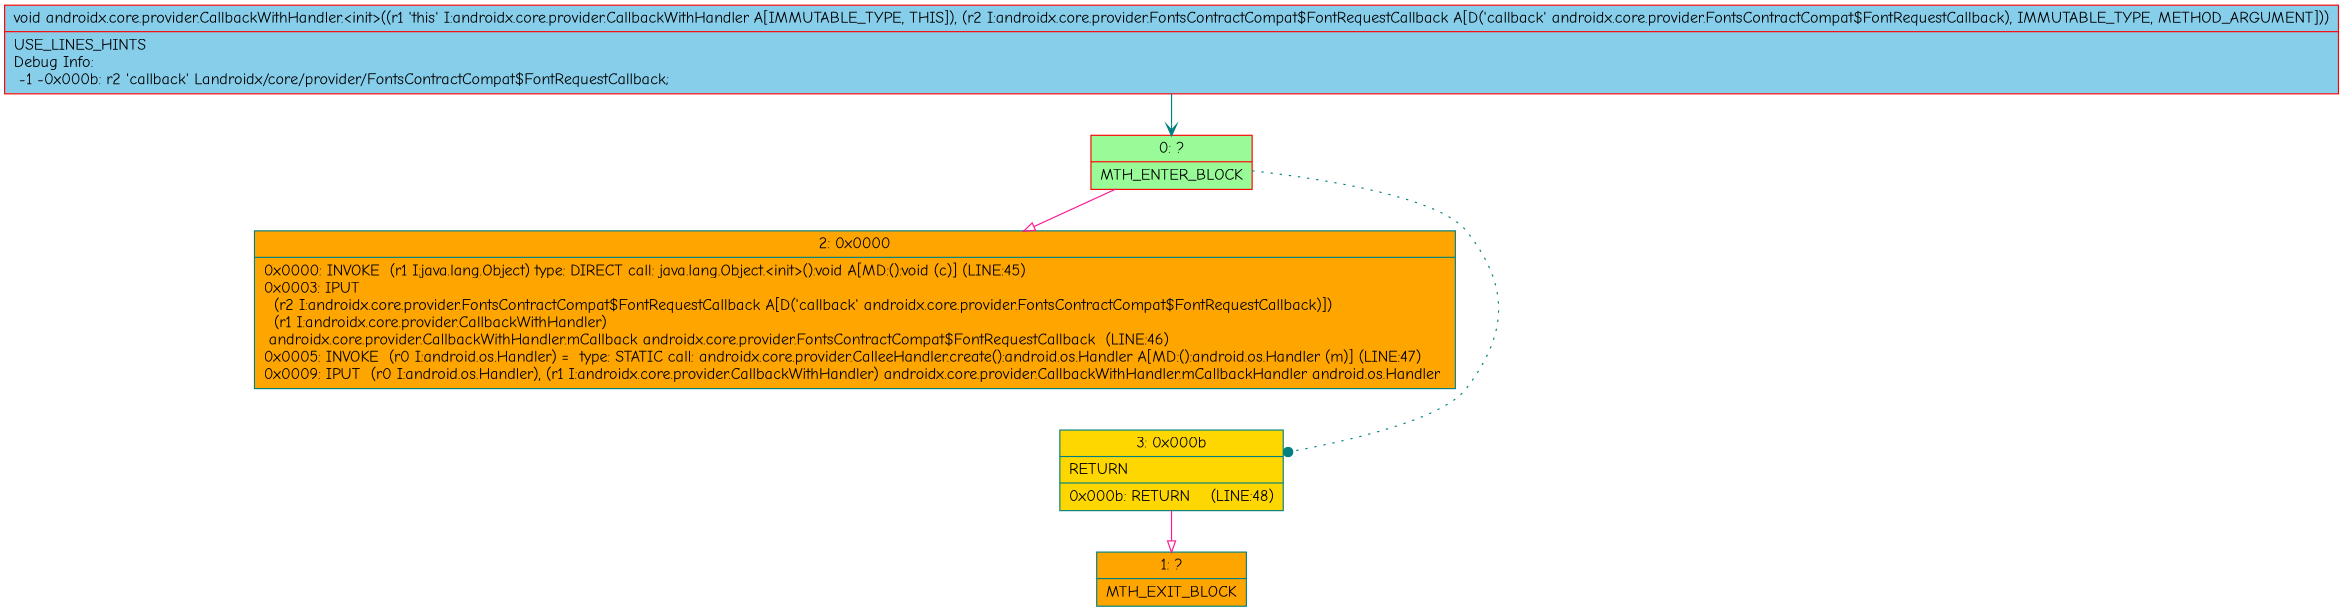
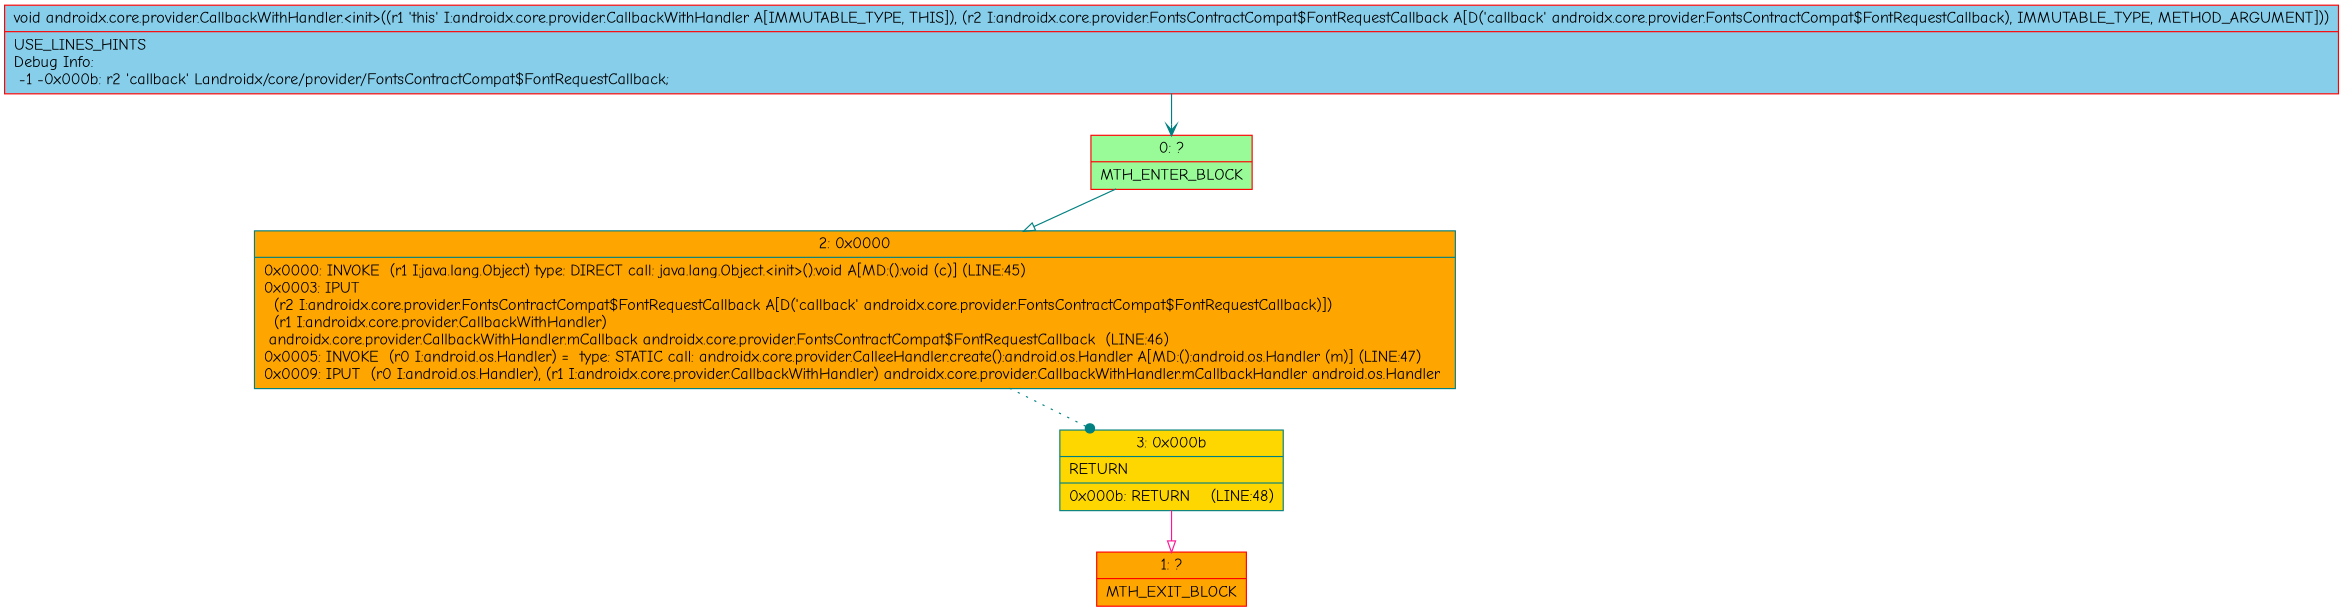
edge "0: ?" -> "2: 0x0000": color deeppink -> teal
edge "0: ?" -> "3: 0x000b": now "2: 0x0000" -> "3: 0x000b"
node "1: ?": color teal -> red
